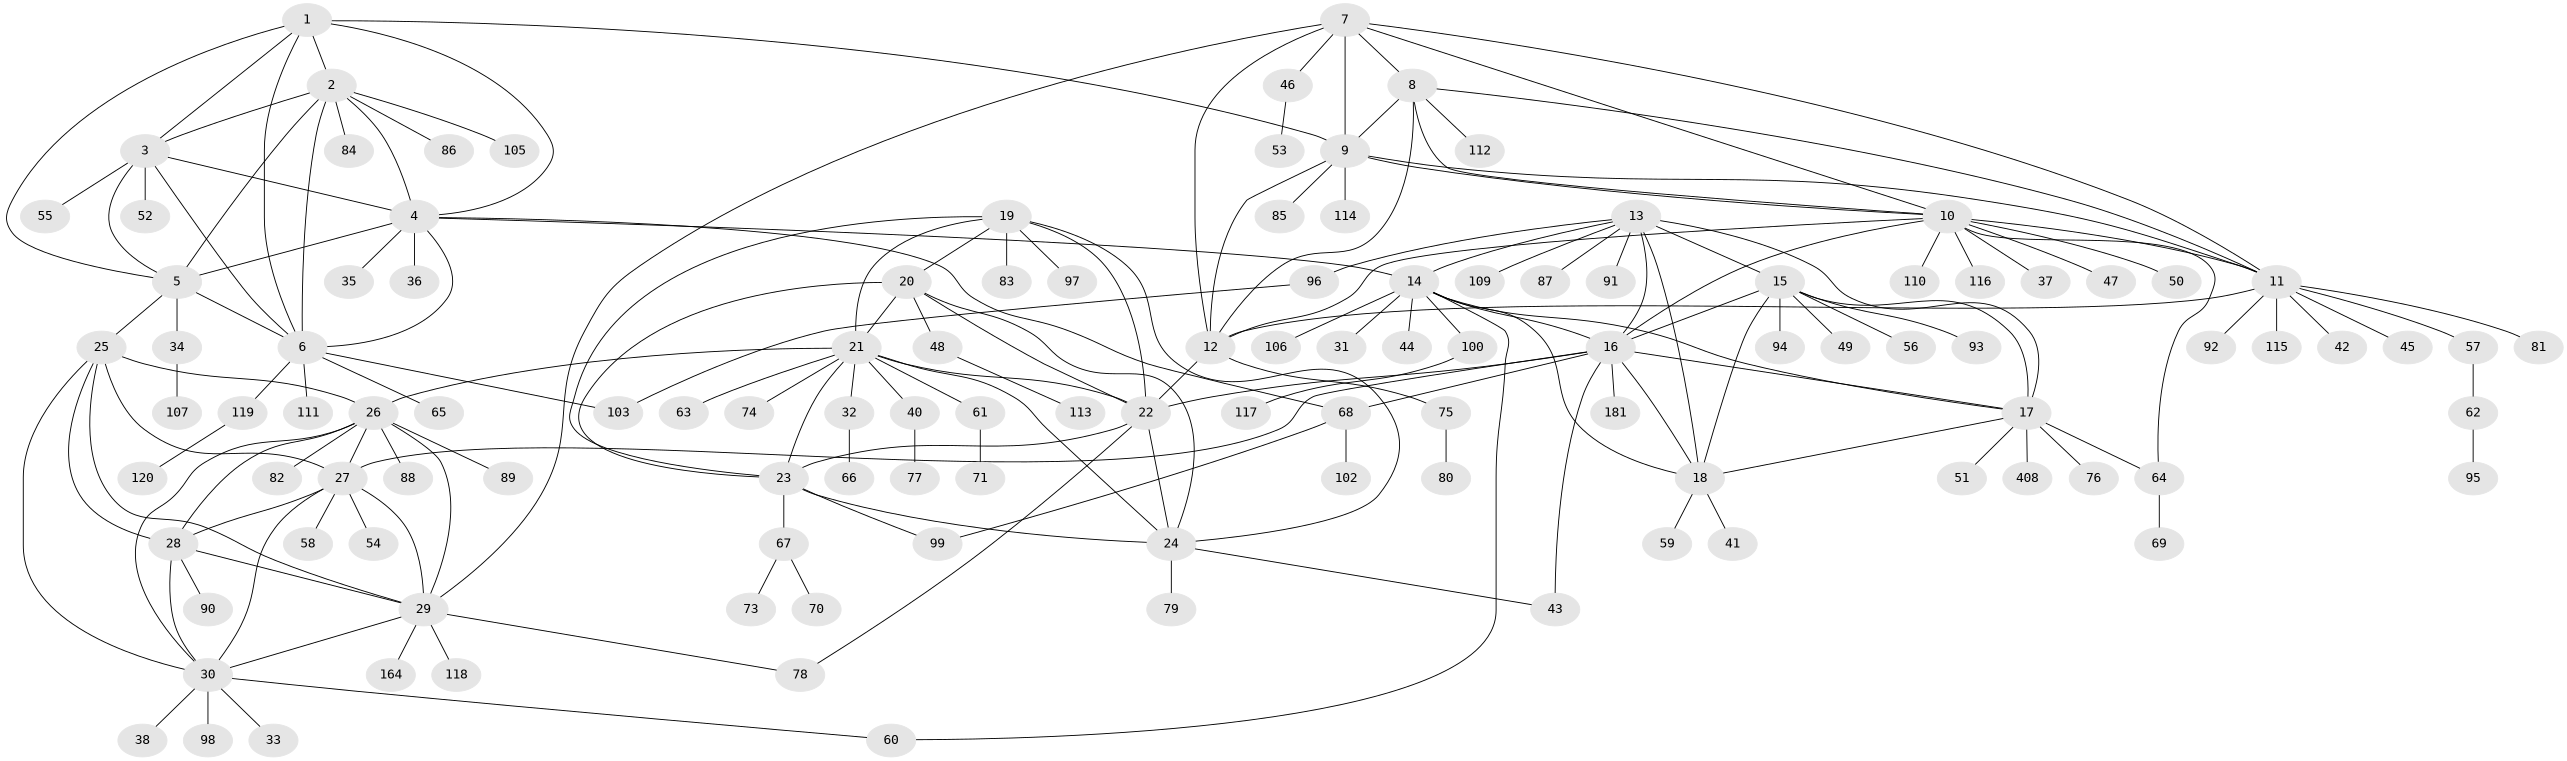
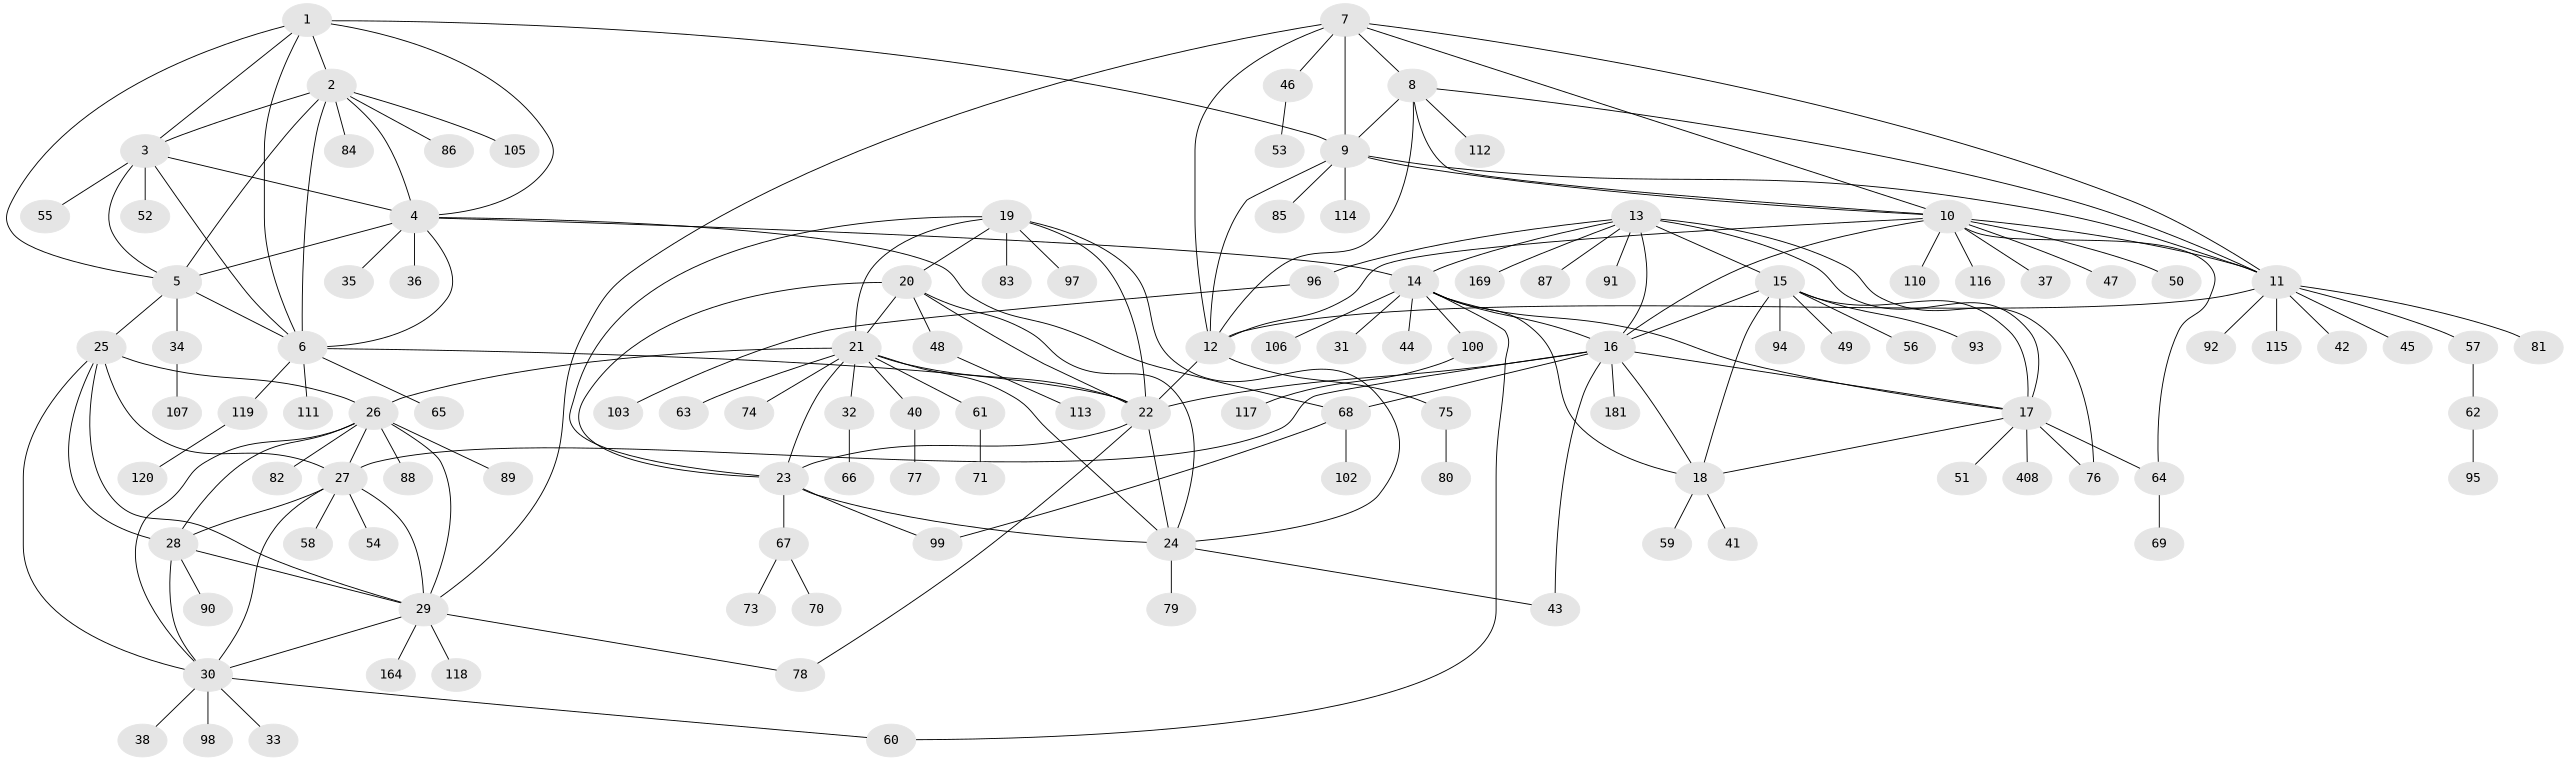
node "109": label "109" -> "169"
edge "13" -- "18": now "13" -- "76"
edge "6" -- "103": now "6" -- "22"
